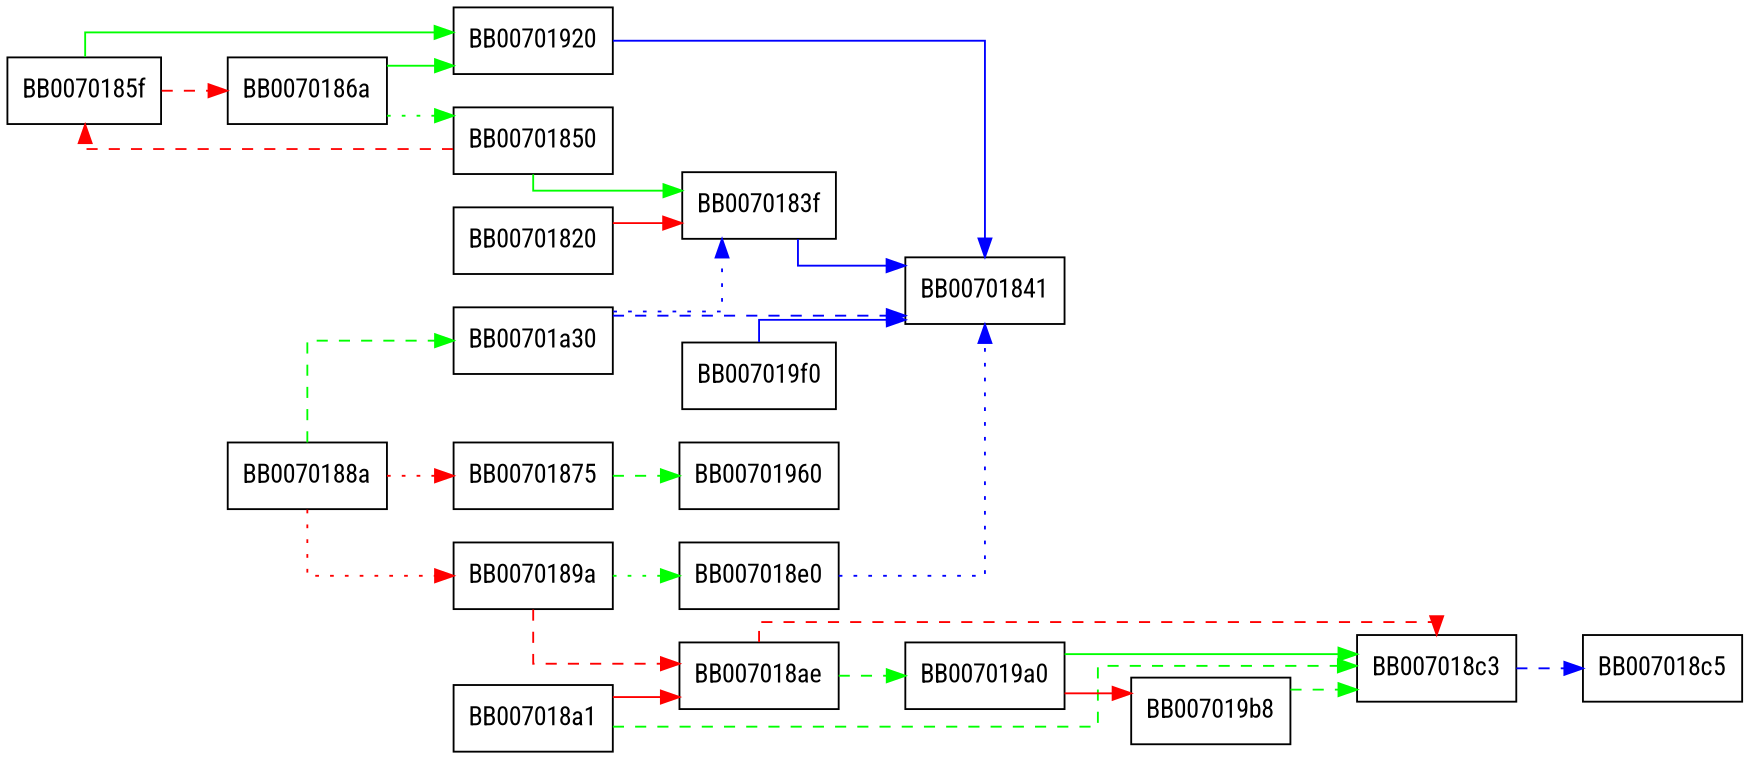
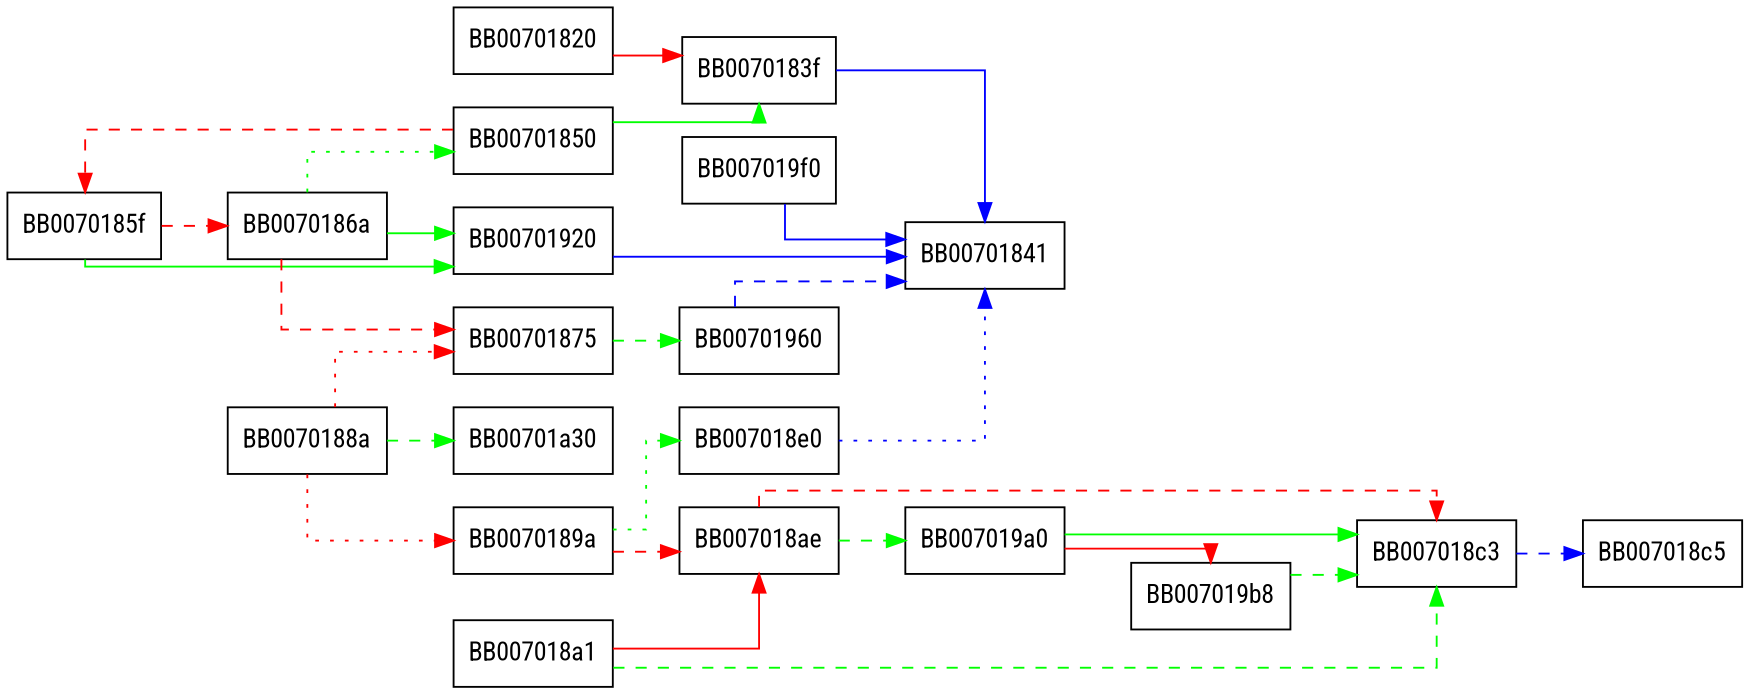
edge "BB00701a30" -> "BB0070183f": removed
edge "BB00701a30" -> "BB00701841": now "BB00701960" -> "BB00701841"
edge "BB0070186a" -> "BB00701875": added
